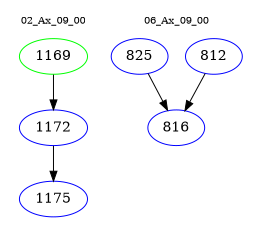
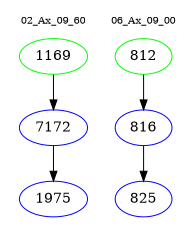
cluster "02_Ax_09_00": label "02_Ax_09_00" -> "02_Ax_09_60"
node "812": color blue -> green
edge "825" -> "816": reversed
node "1172": label "1172" -> "7172"
node "1175": label "1175" -> "1975"
